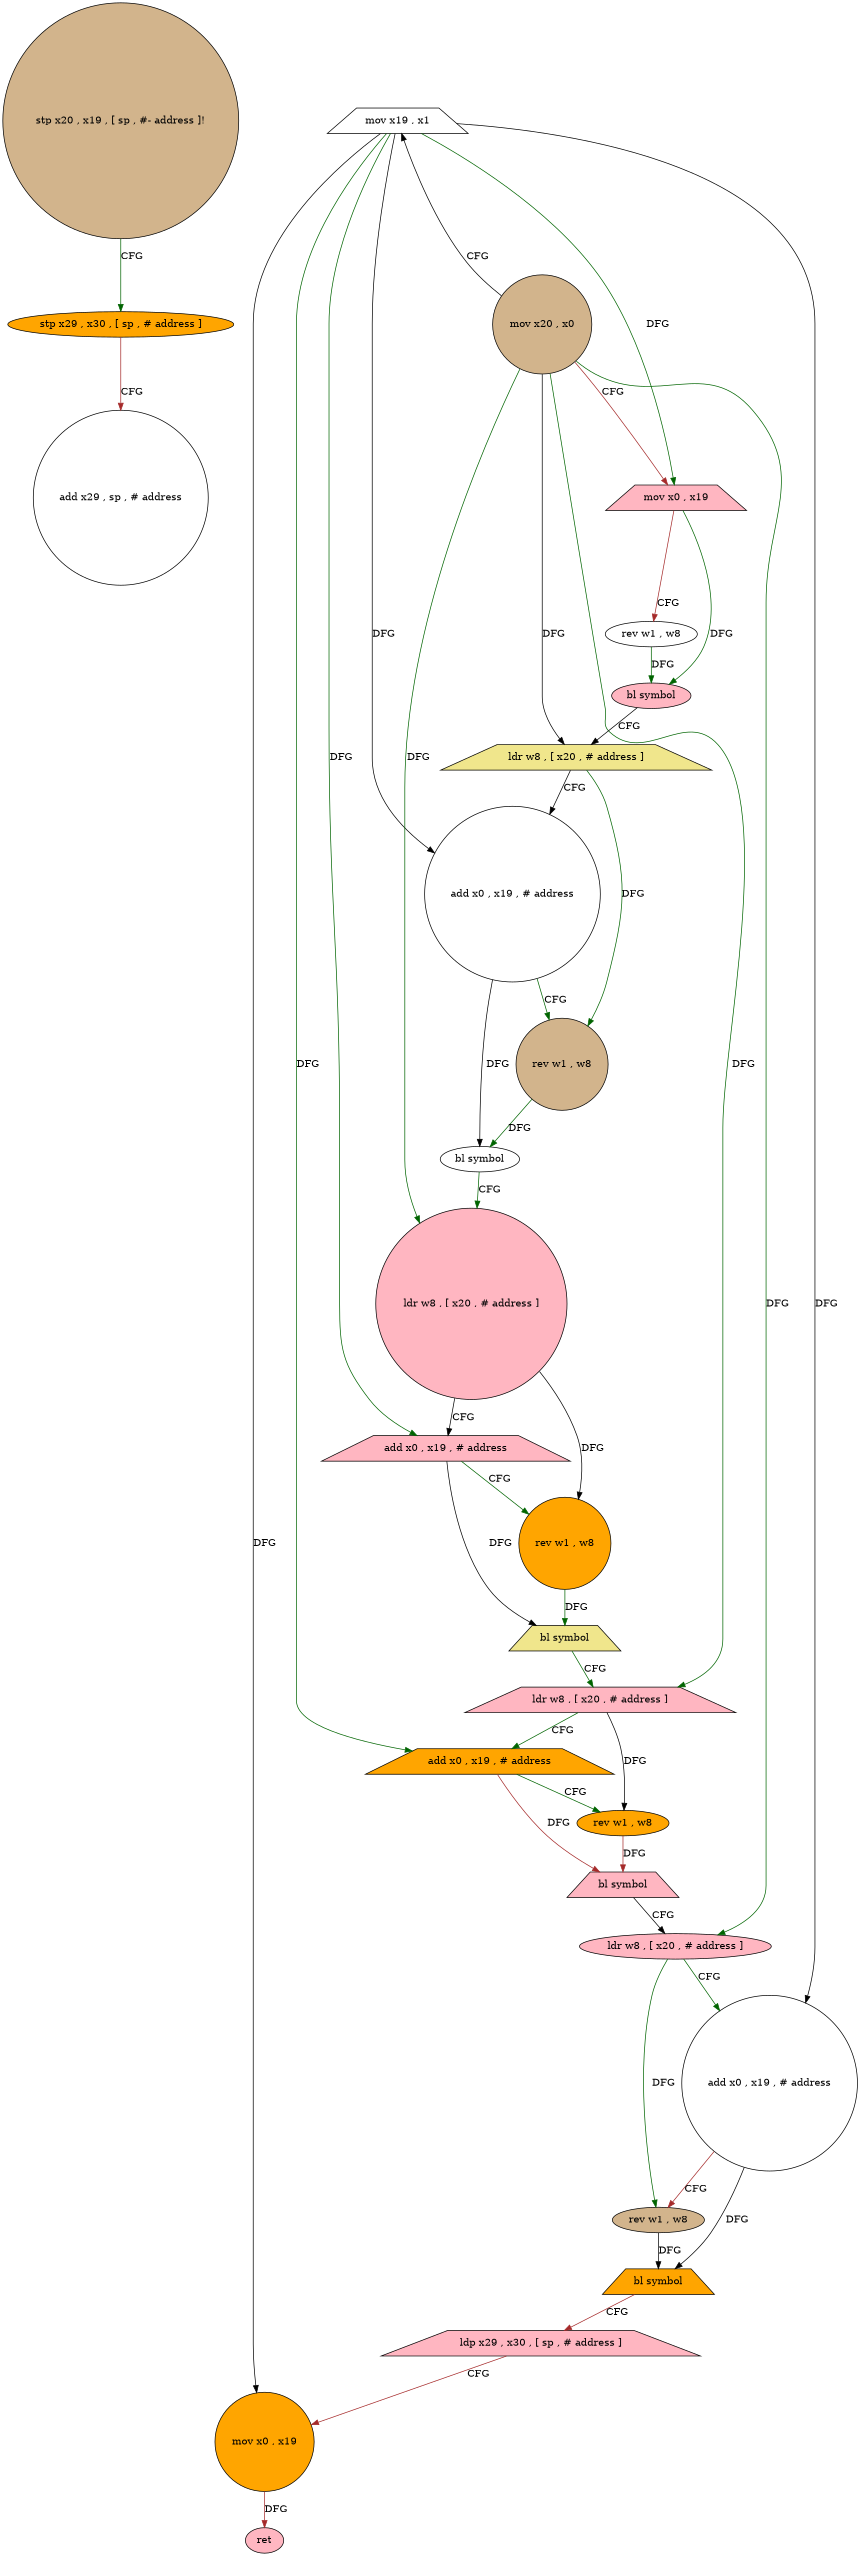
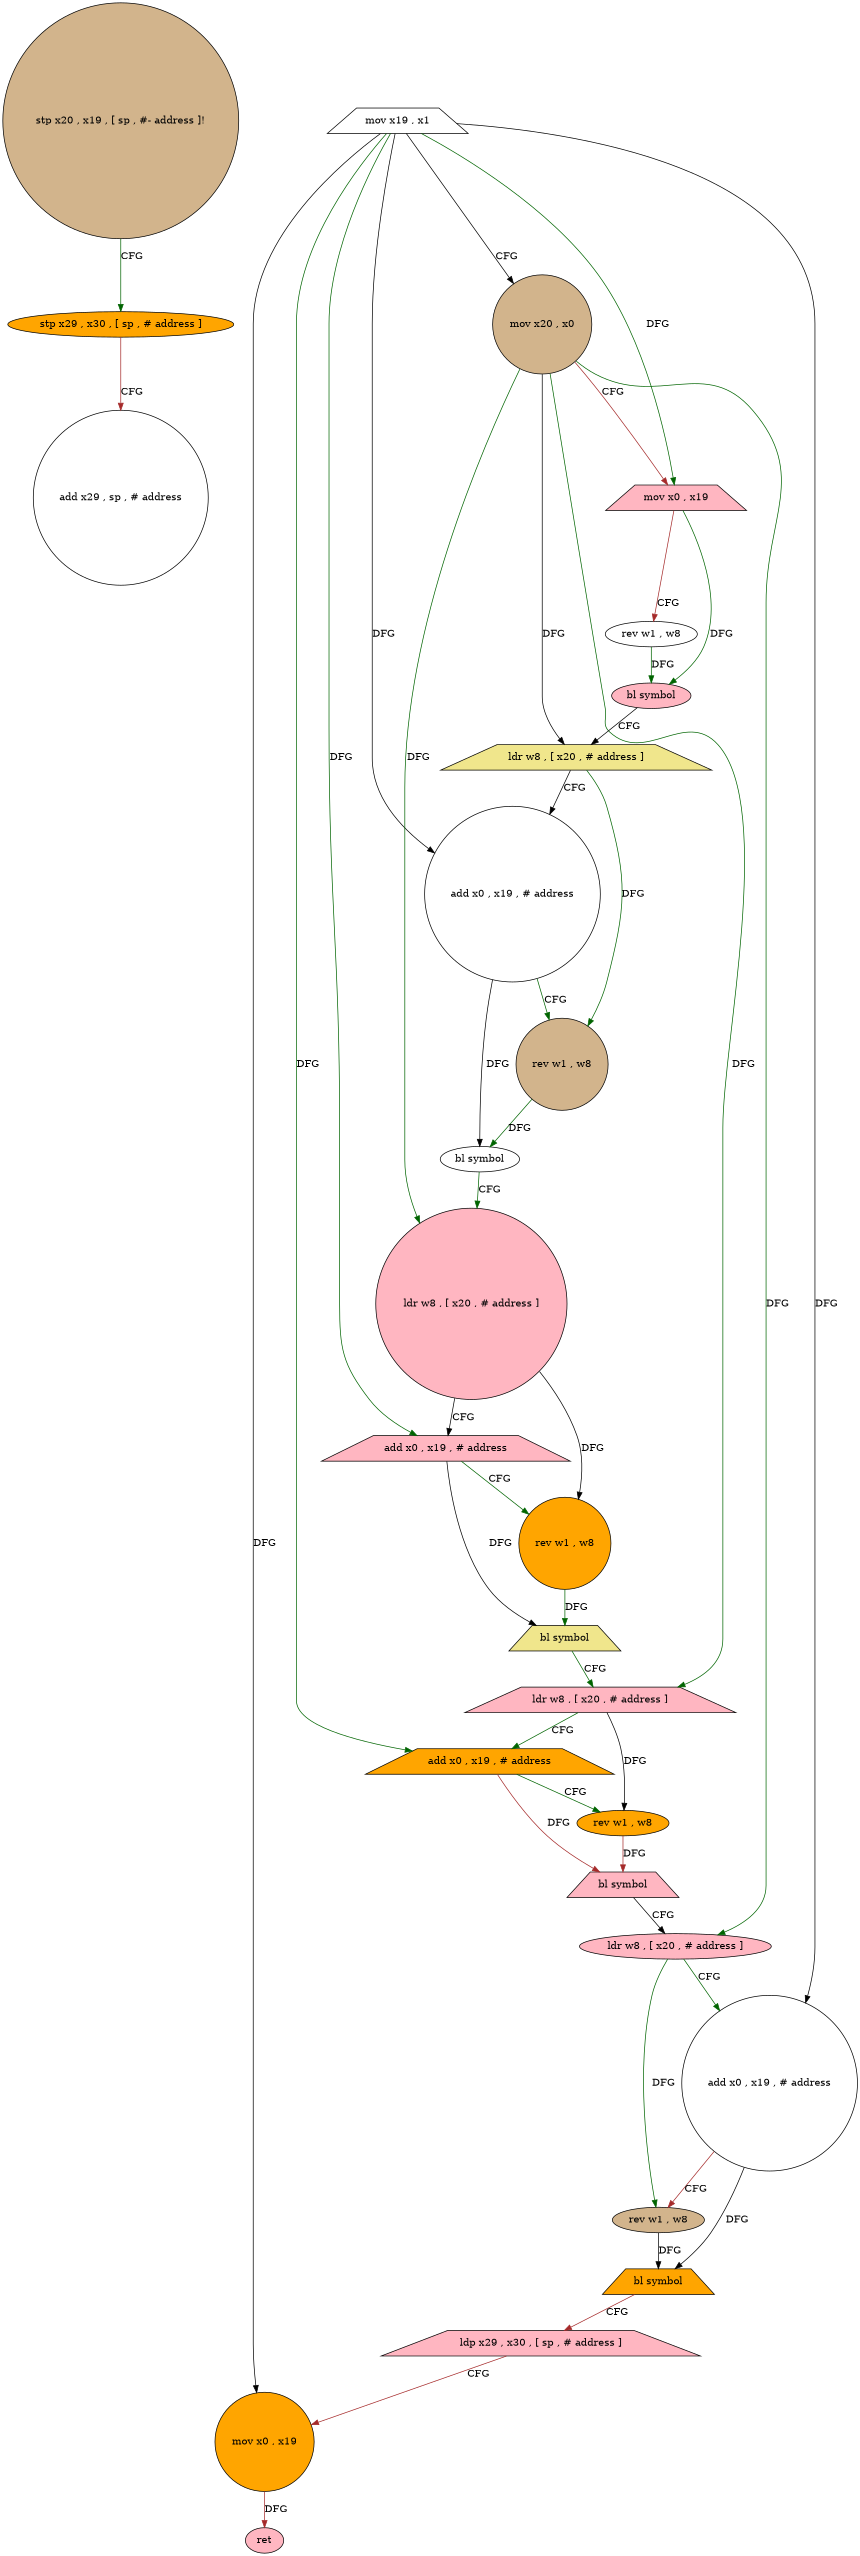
edge "mov x20 , x0" -> "mov x19 , x1": reversed
